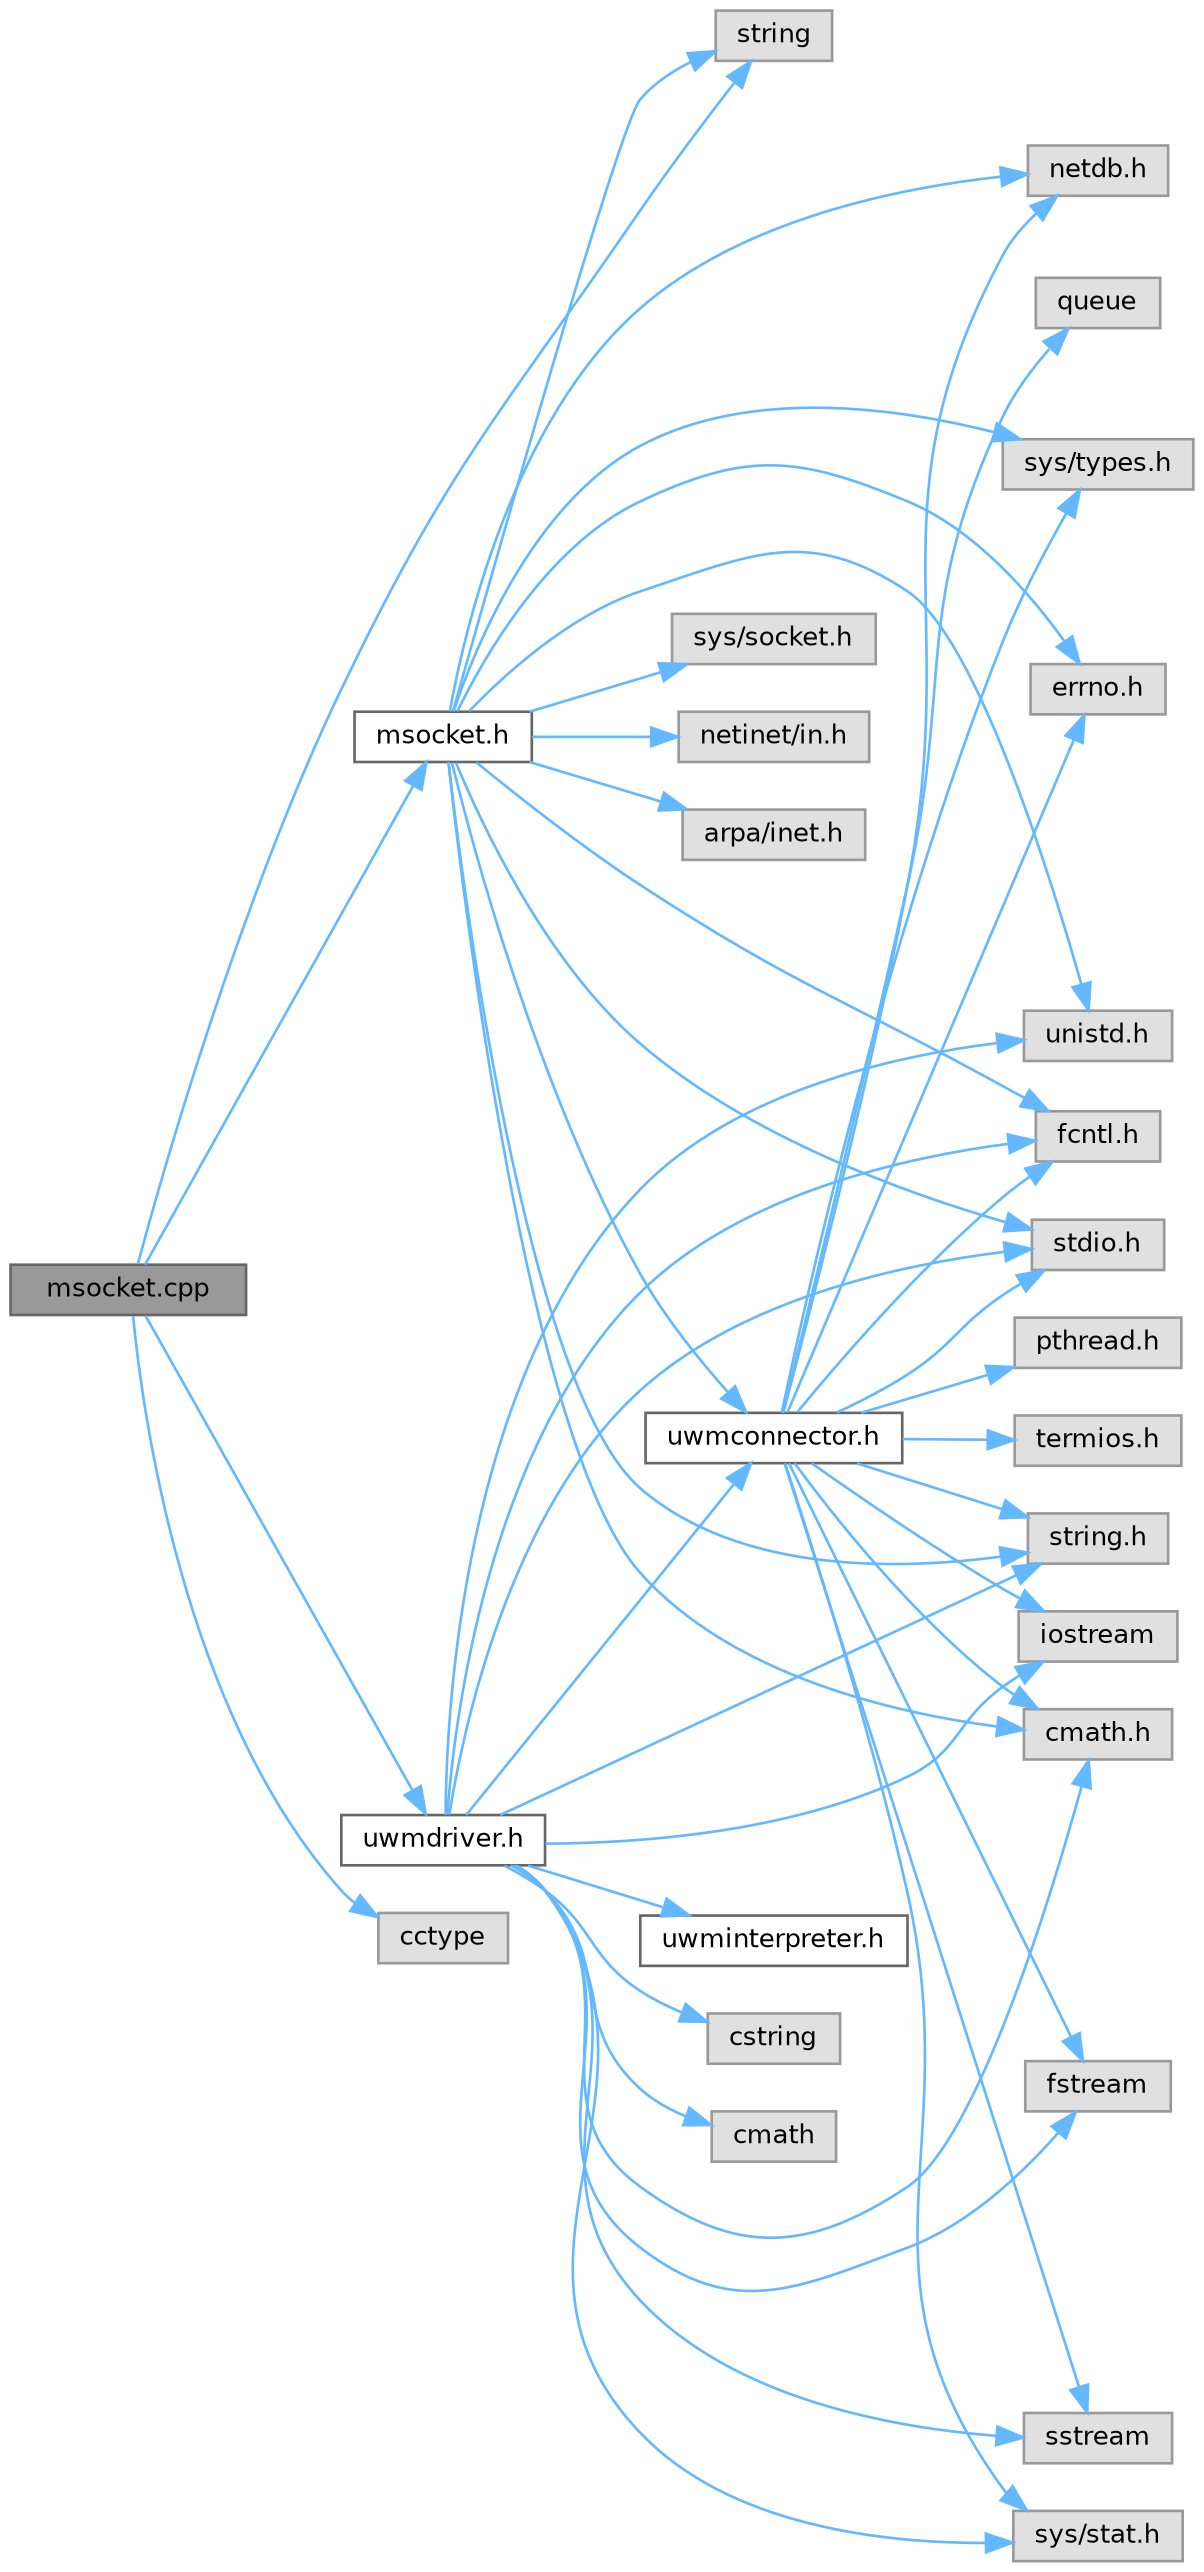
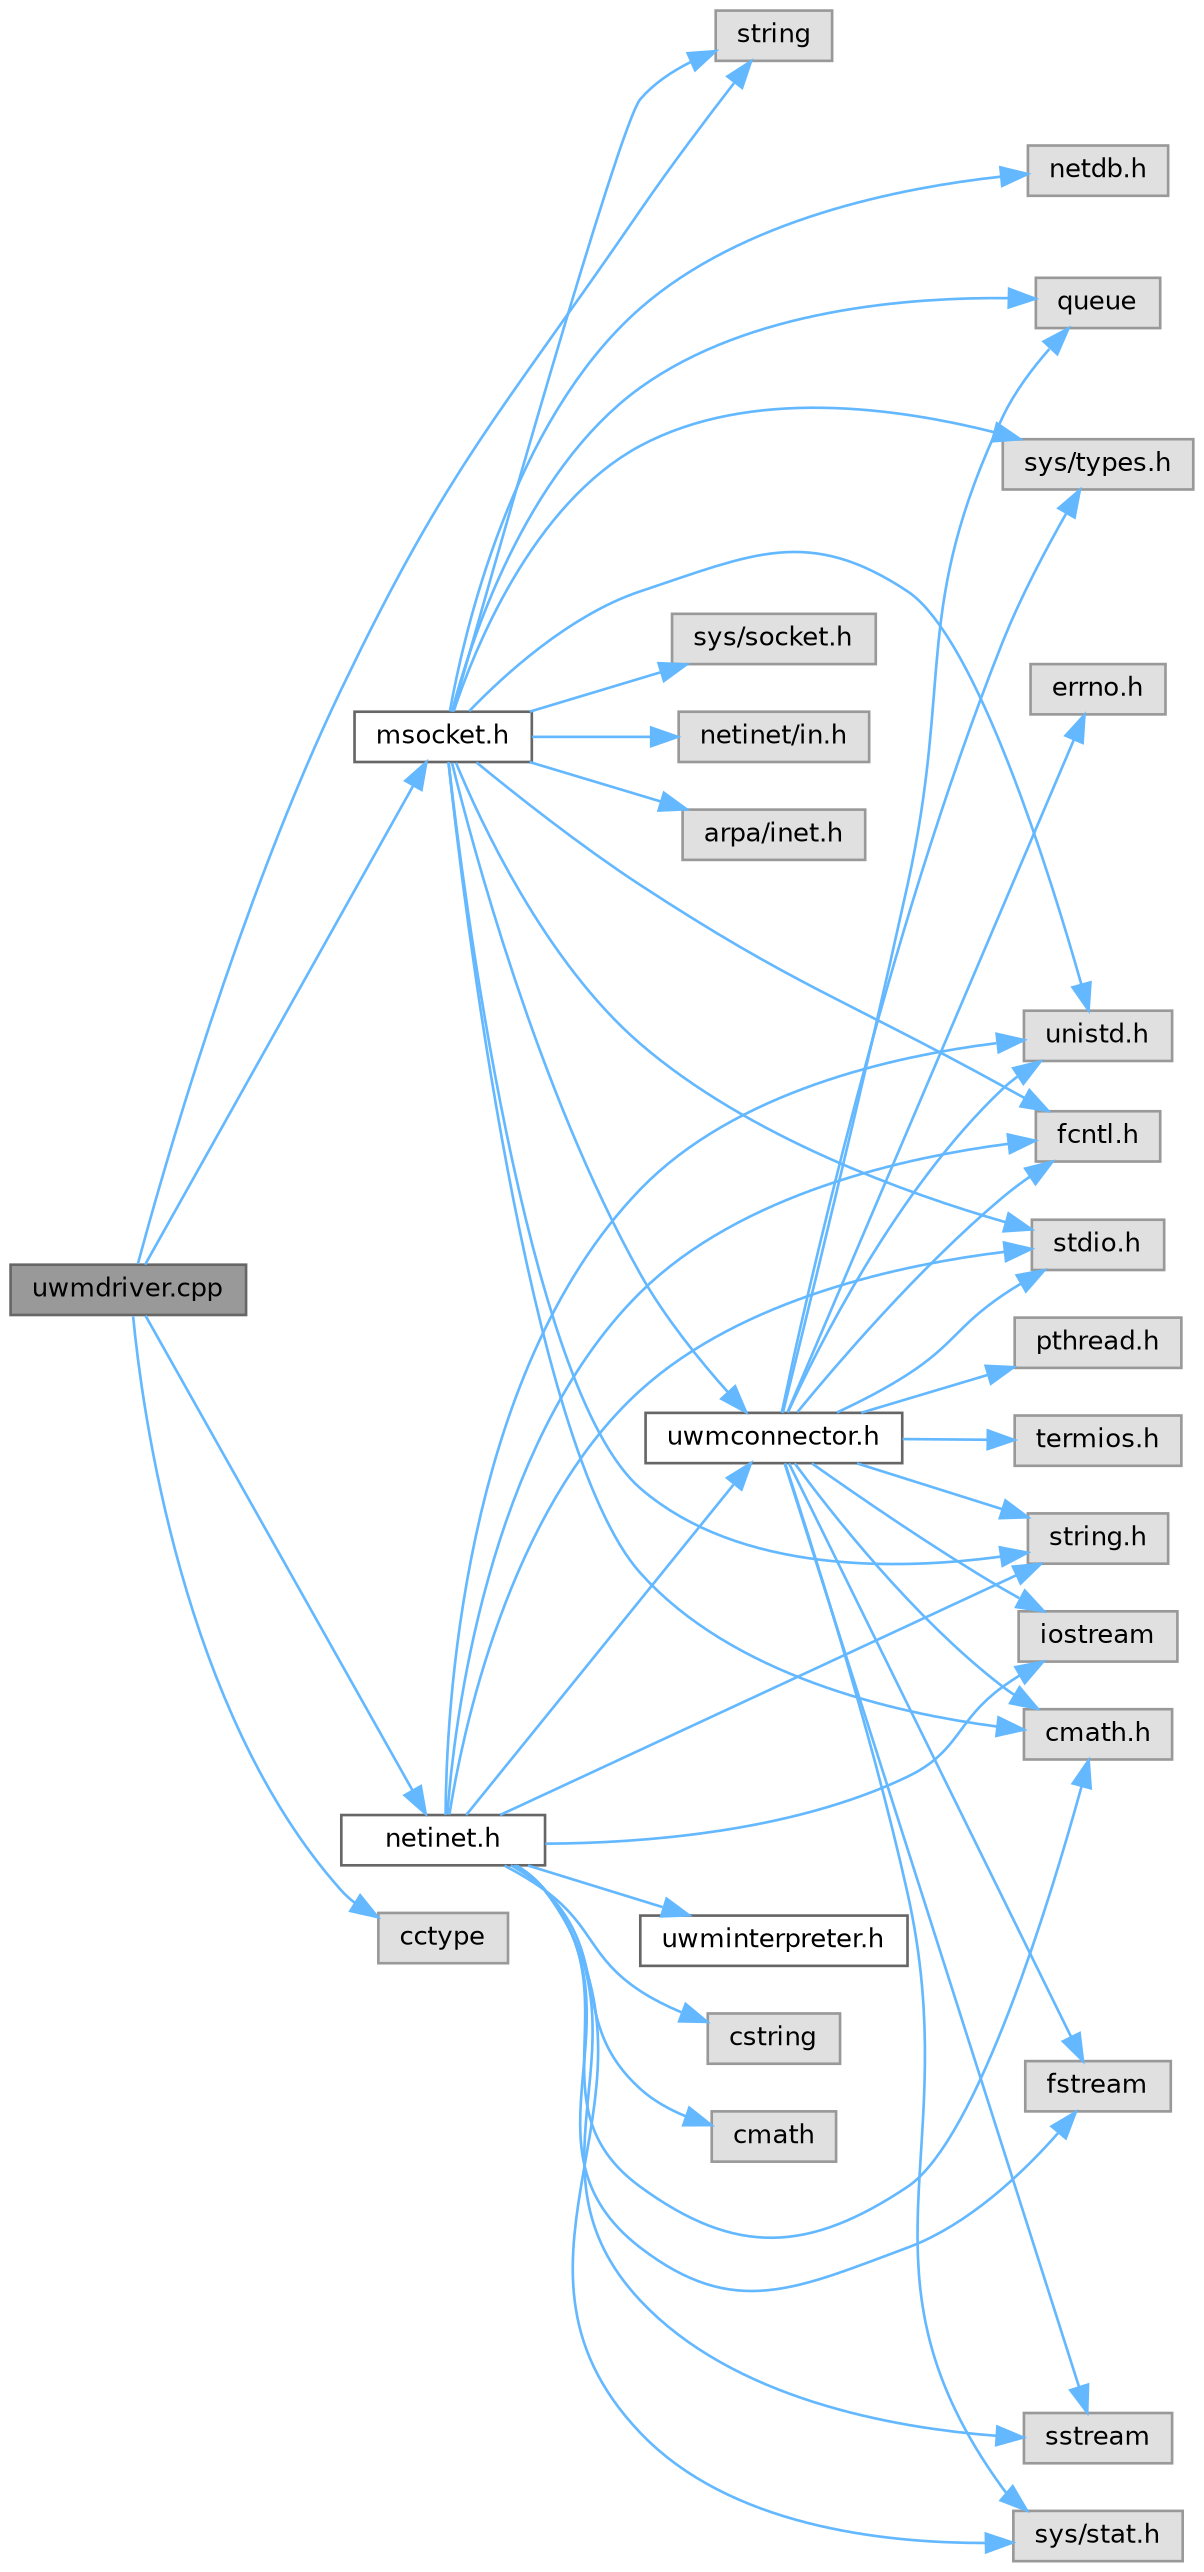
edge "msocket.h" -> "errno.h": now "msocket.h" -> "queue"
edge "uwmconnector.h" -> "netdb.h": now "uwmconnector.h" -> "unistd.h"
node "msocket.cpp": label "msocket.cpp" -> "uwmdriver.cpp"
node "uwmdriver.h": label "uwmdriver.h" -> "netinet.h"
